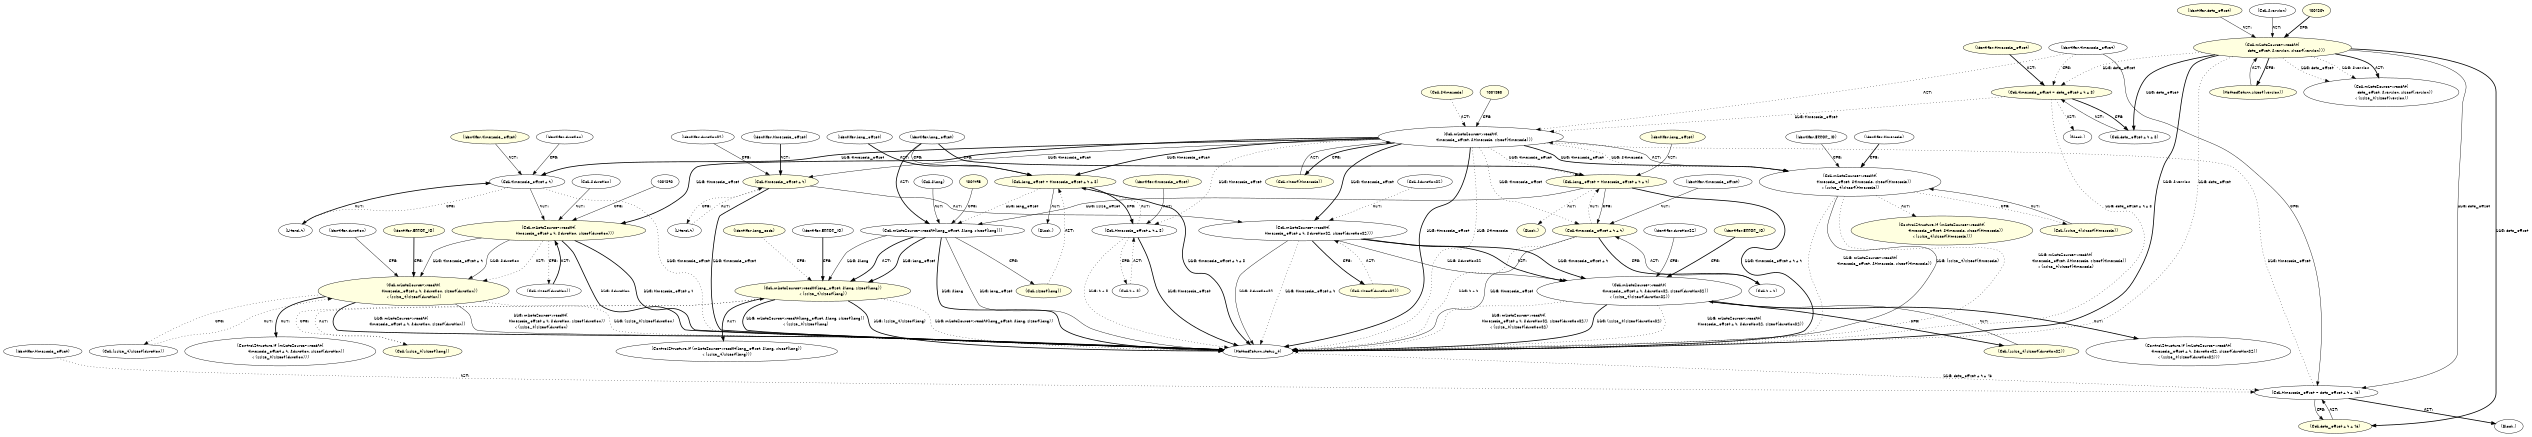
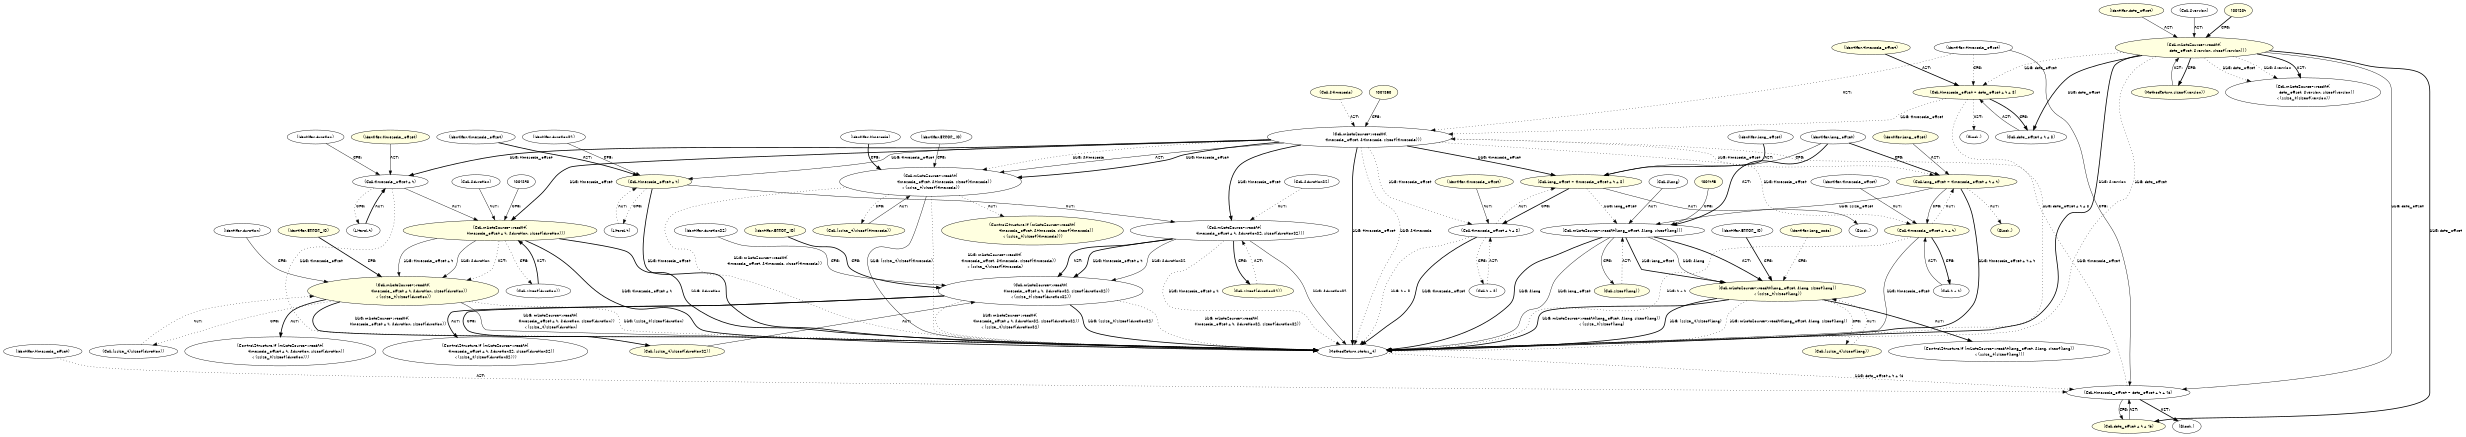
node "(Call,sizeof(timescale))": removed
edge "(Call,sizeof(lang))" -> "(Call,lang_offset = timescale_offset + 4 + 8)": now "(Call,sizeof(lang))" -> "(Call,mDataSource->readAt(lang_offset, &lang, sizeof(lang)))"
edge "(Call,lang_offset = timescale_offset + 4 + 8)" -> "(MethodReturn,status_t)": removed, label "DDG: timescale_offset + 4 + 8"
